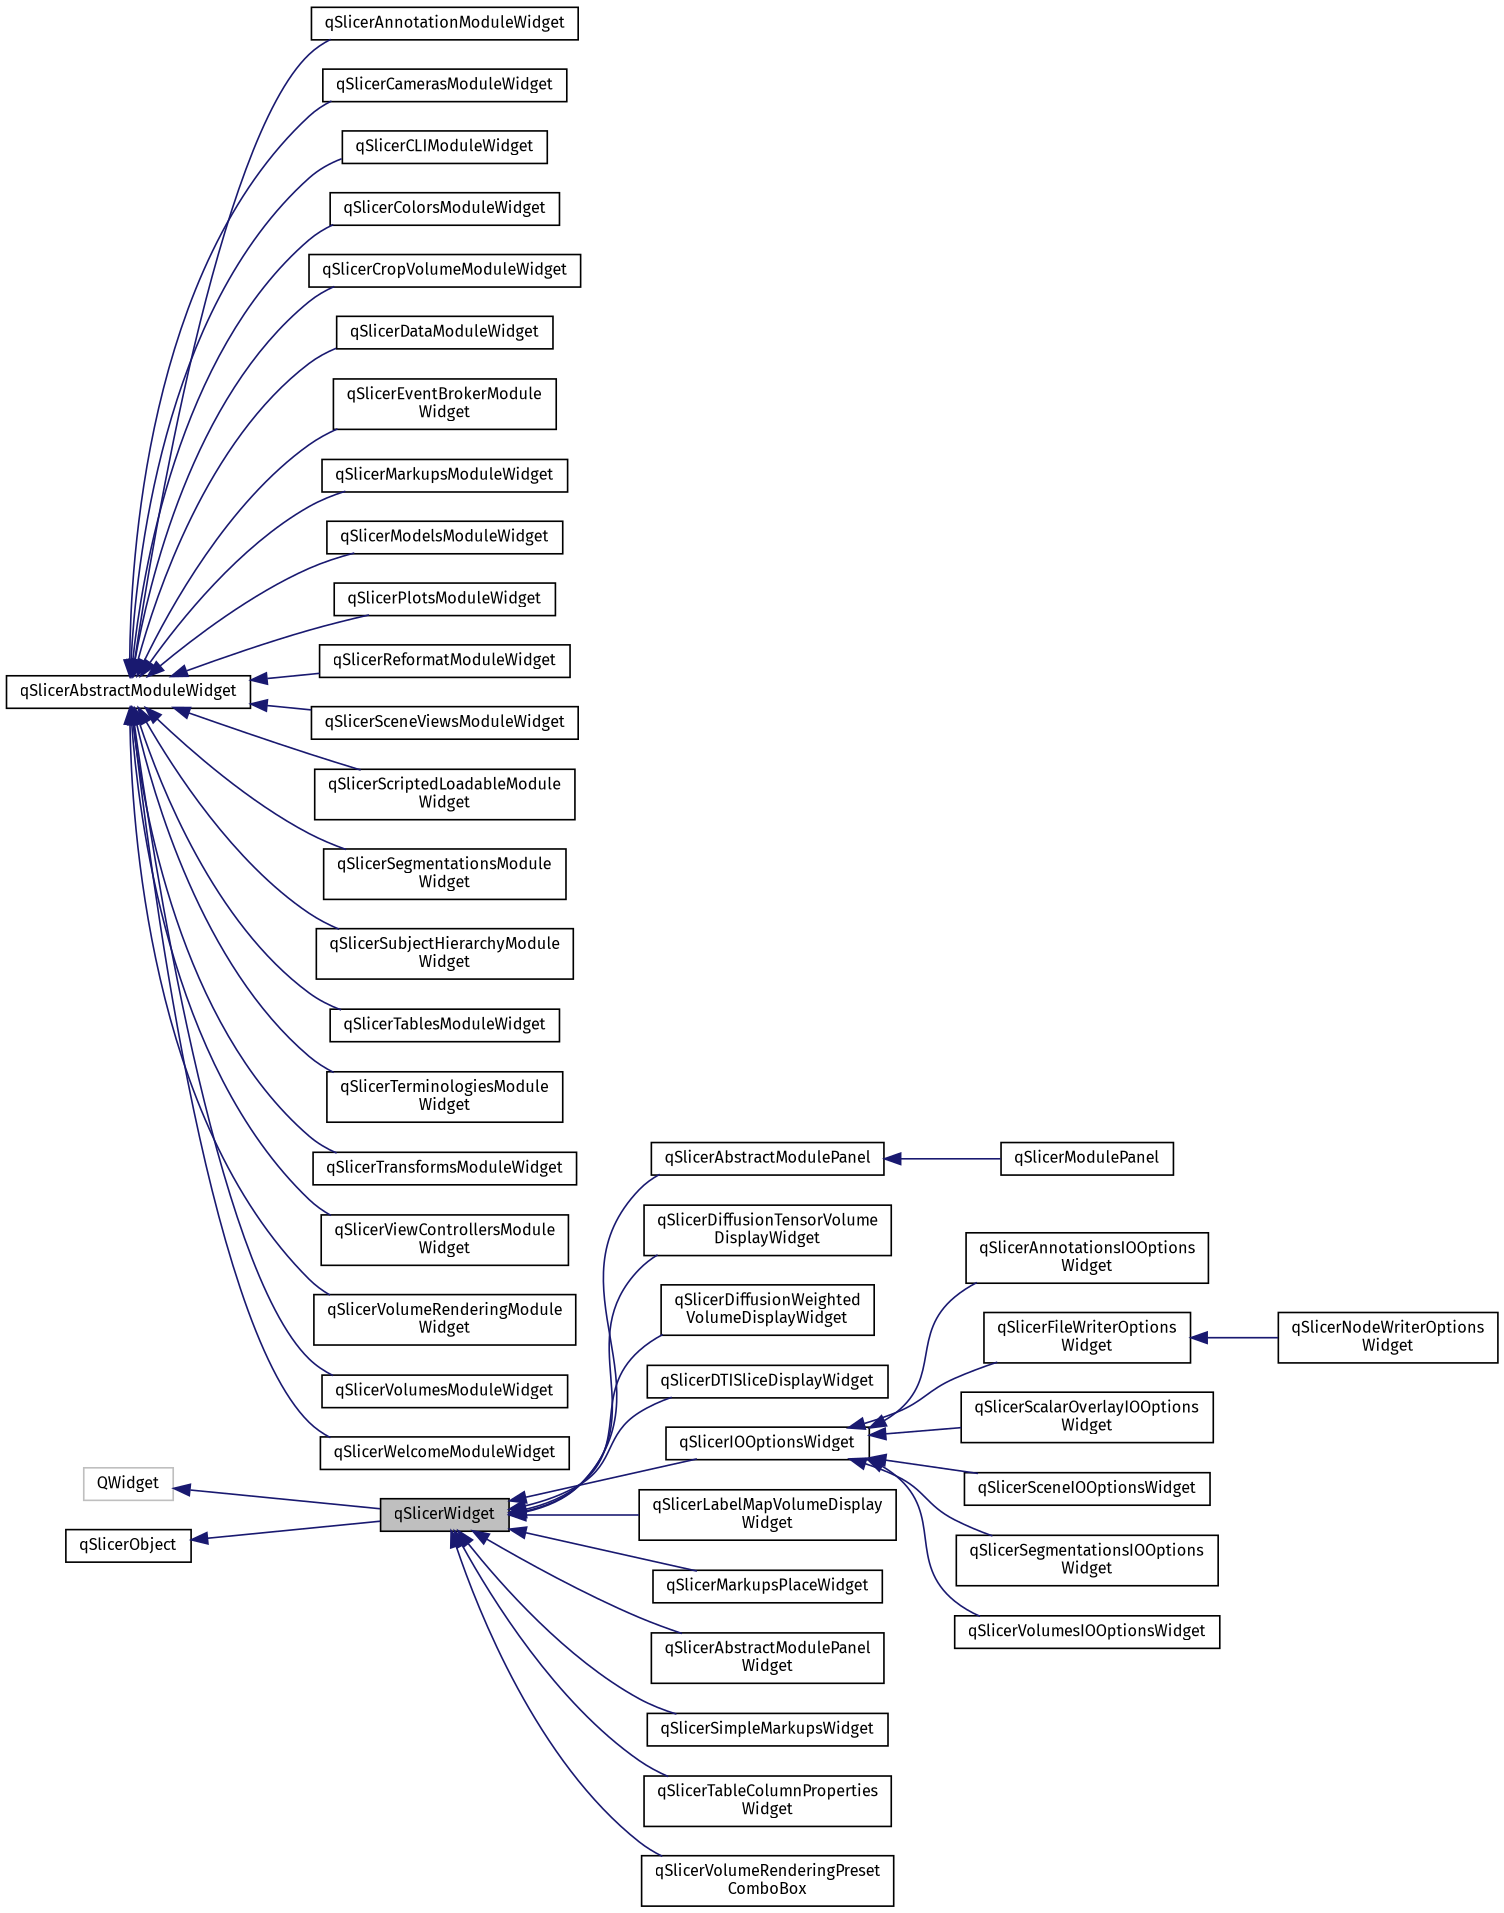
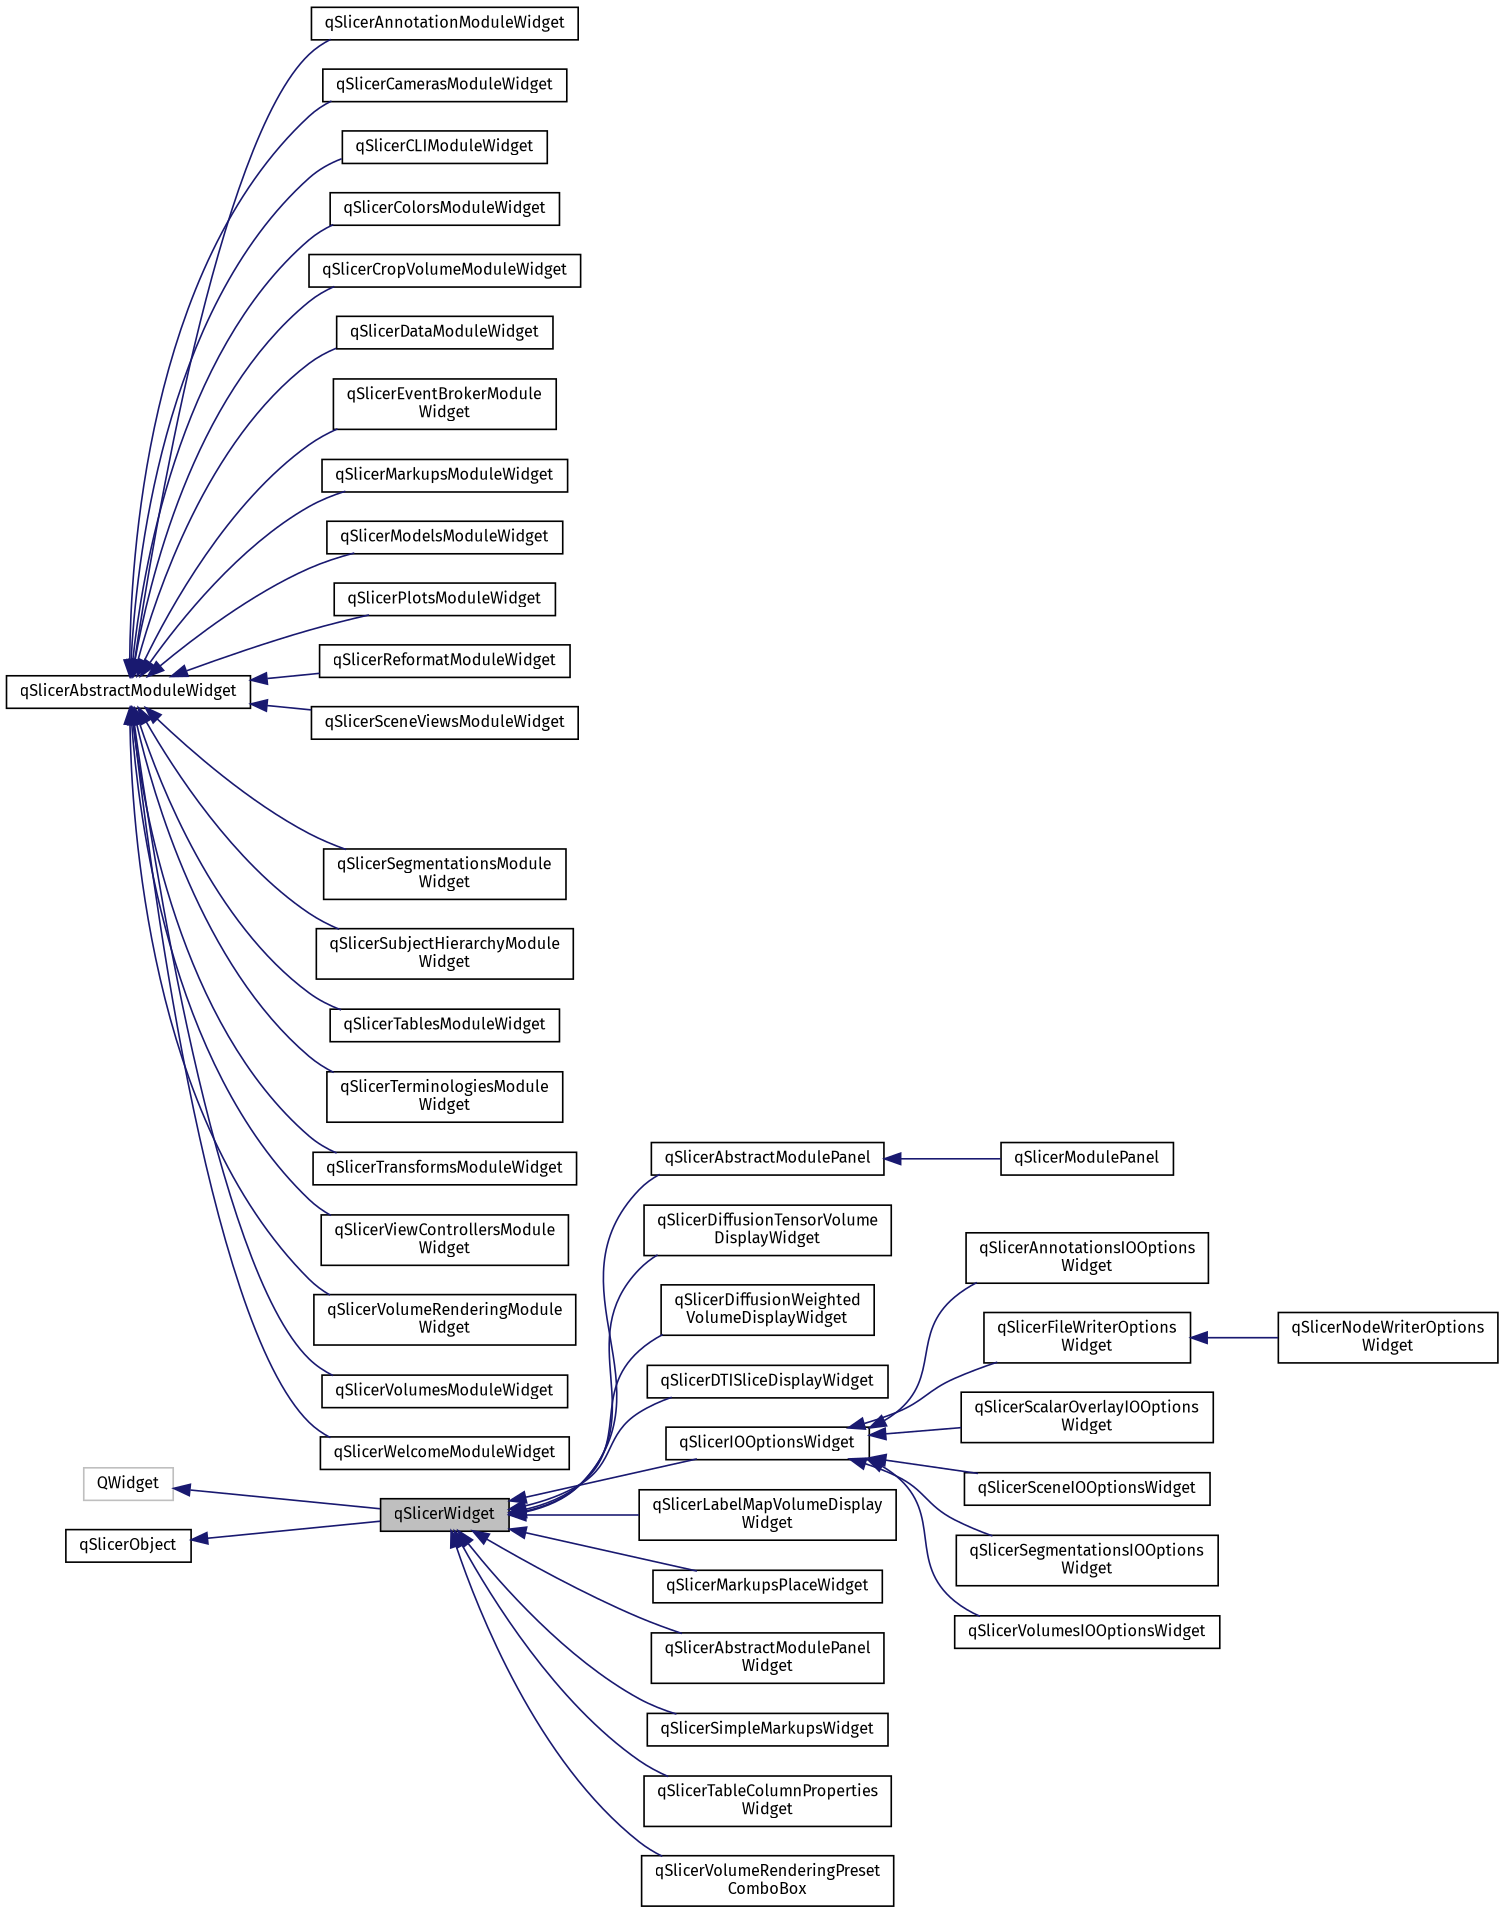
node "qSlicerScriptedLoadableModule Widget": removed
